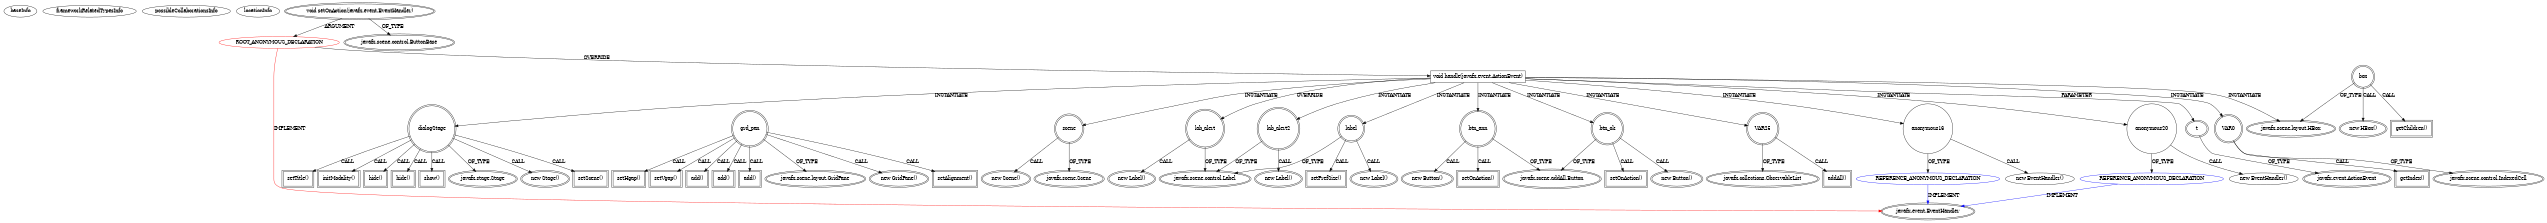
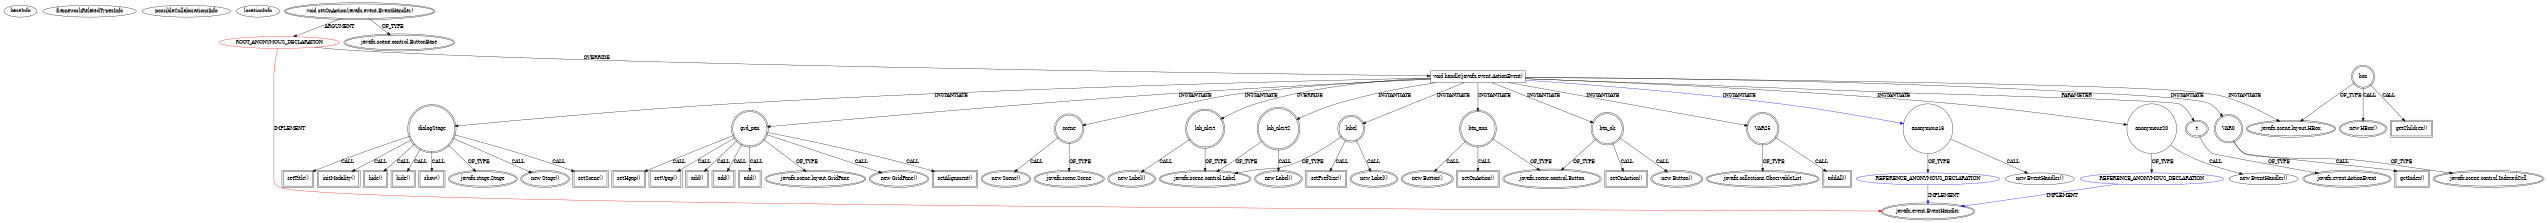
edge "void handle(javafx.event.ActionEvent)" -> "anonymous16": color black -> blue
edge "void handle(javafx.event.ActionEvent)" -> "grd_pan": added, label "INSTANTIATE"
node "javafx.scene.addAll.Button": label "javafx.scene.addAll.Button" -> "javafx.scene.control.Button"
